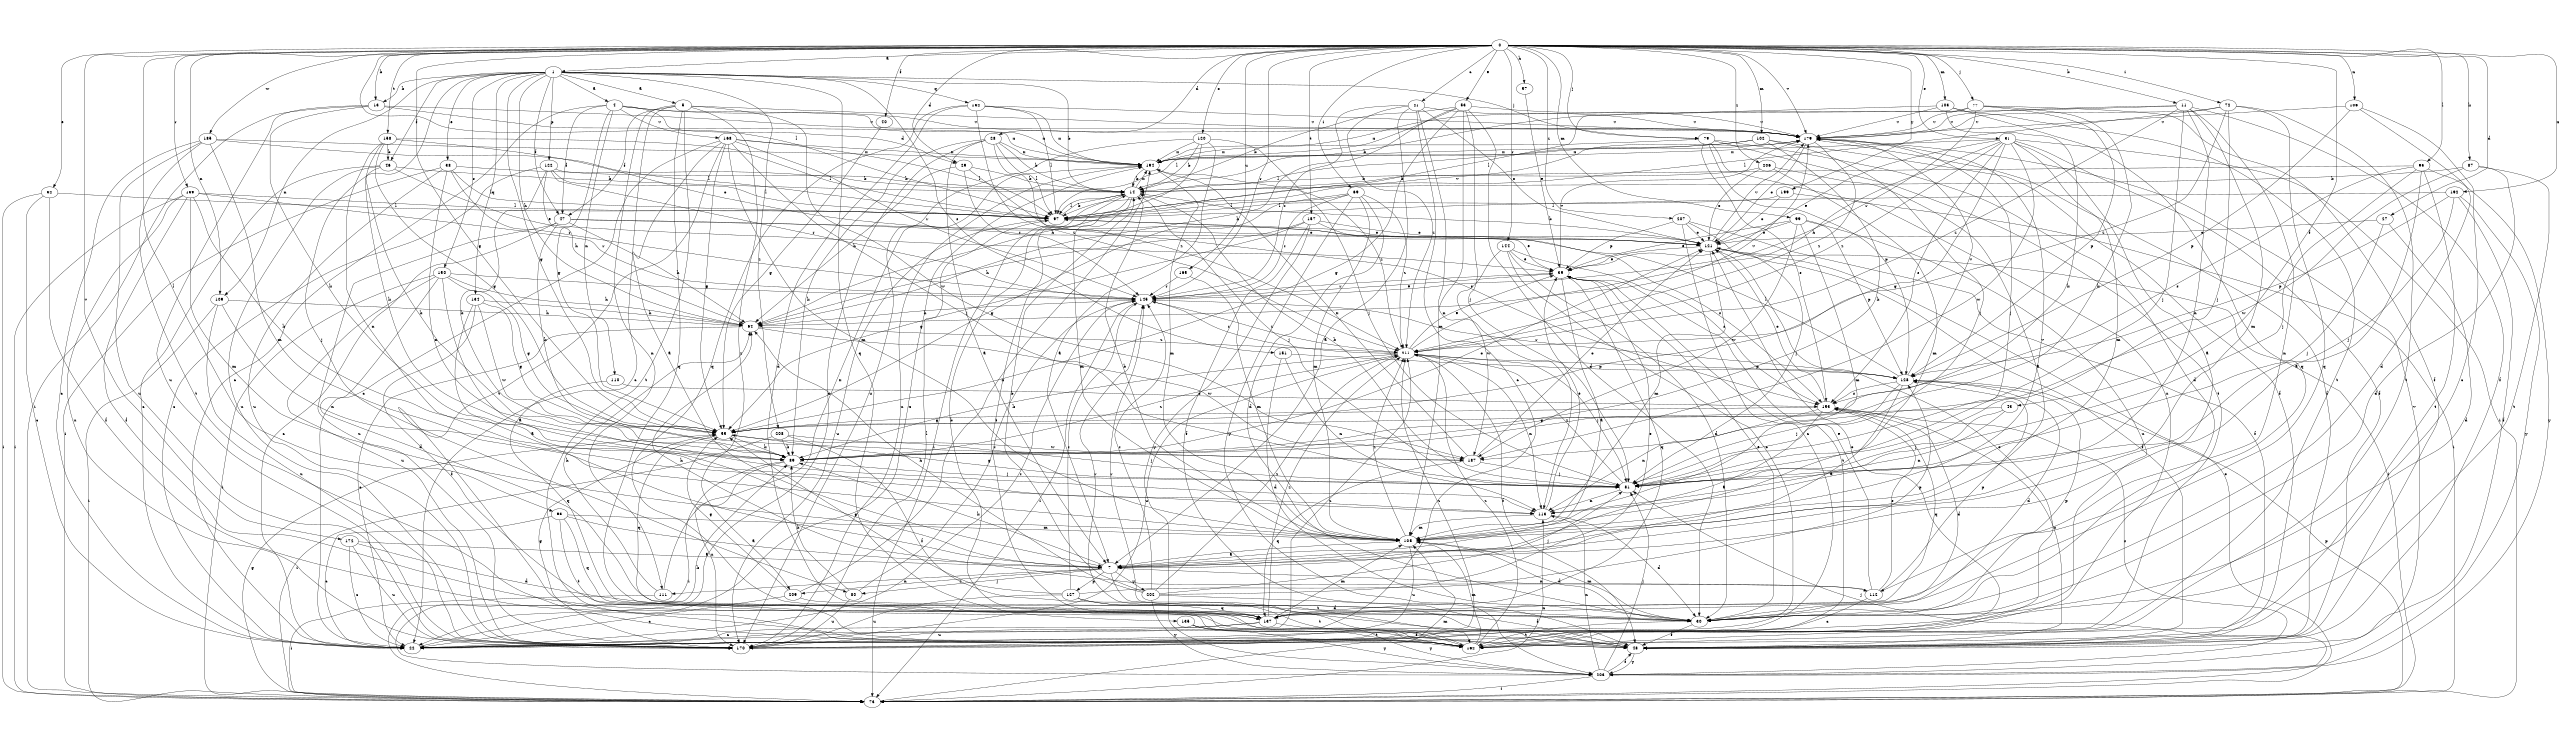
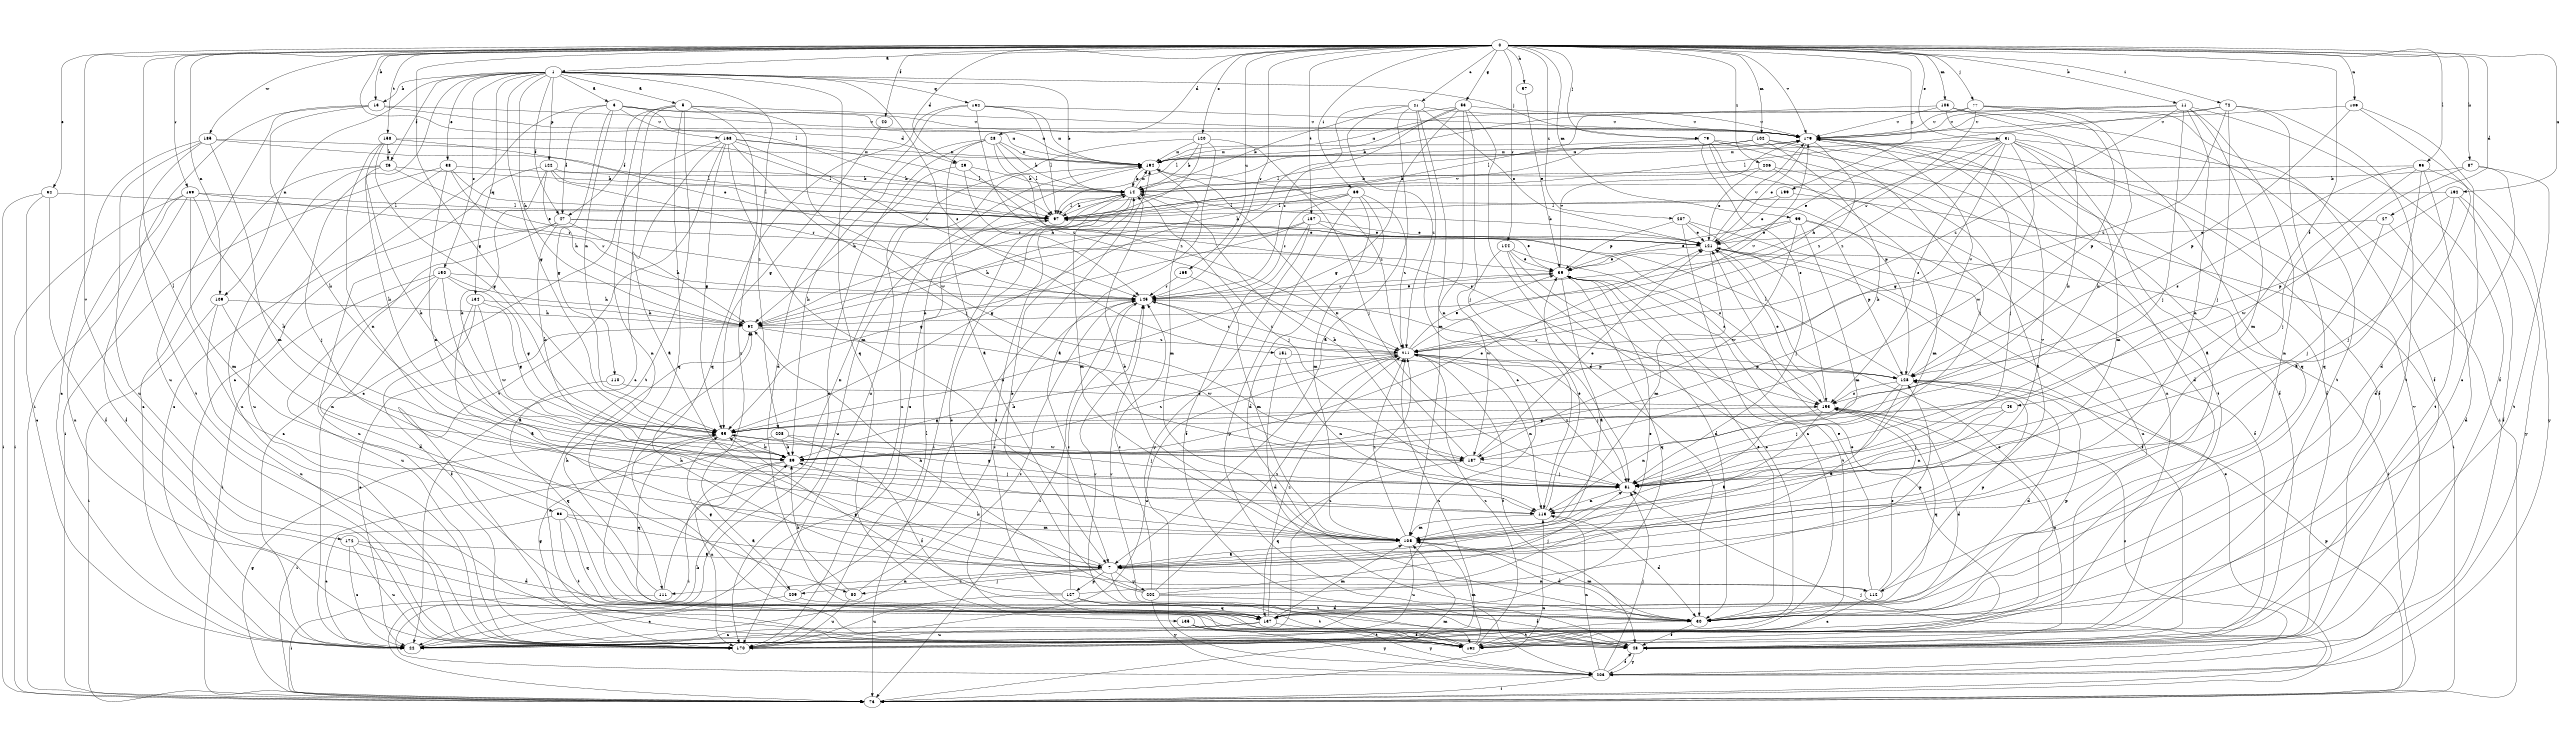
edge "0" -> "53": label "e" -> "g"
node "4": label "4" -> "3"
